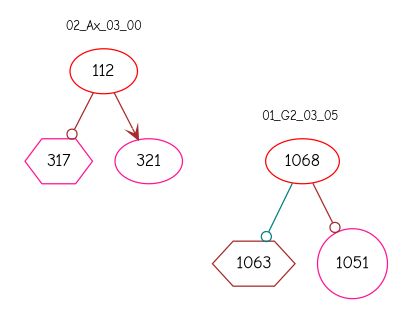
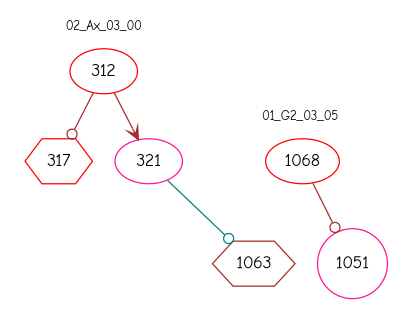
node "112": label "112" -> "312"
node "317": color deeppink -> red
edge "1068" -> "1063": now "321" -> "1063"
